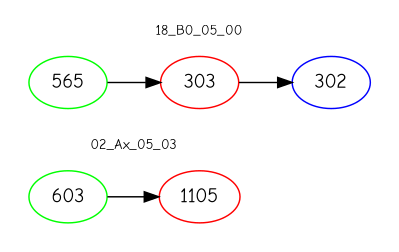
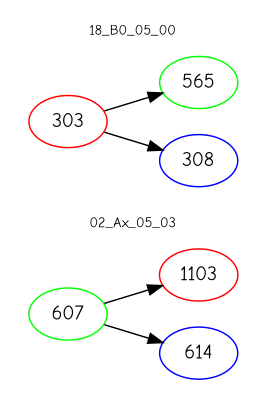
edge "565" -> "303": reversed
node "302": label "302" -> "308"
node "603": label "603" -> "607"
node "1105": label "1105" -> "1103"
node "614": added
